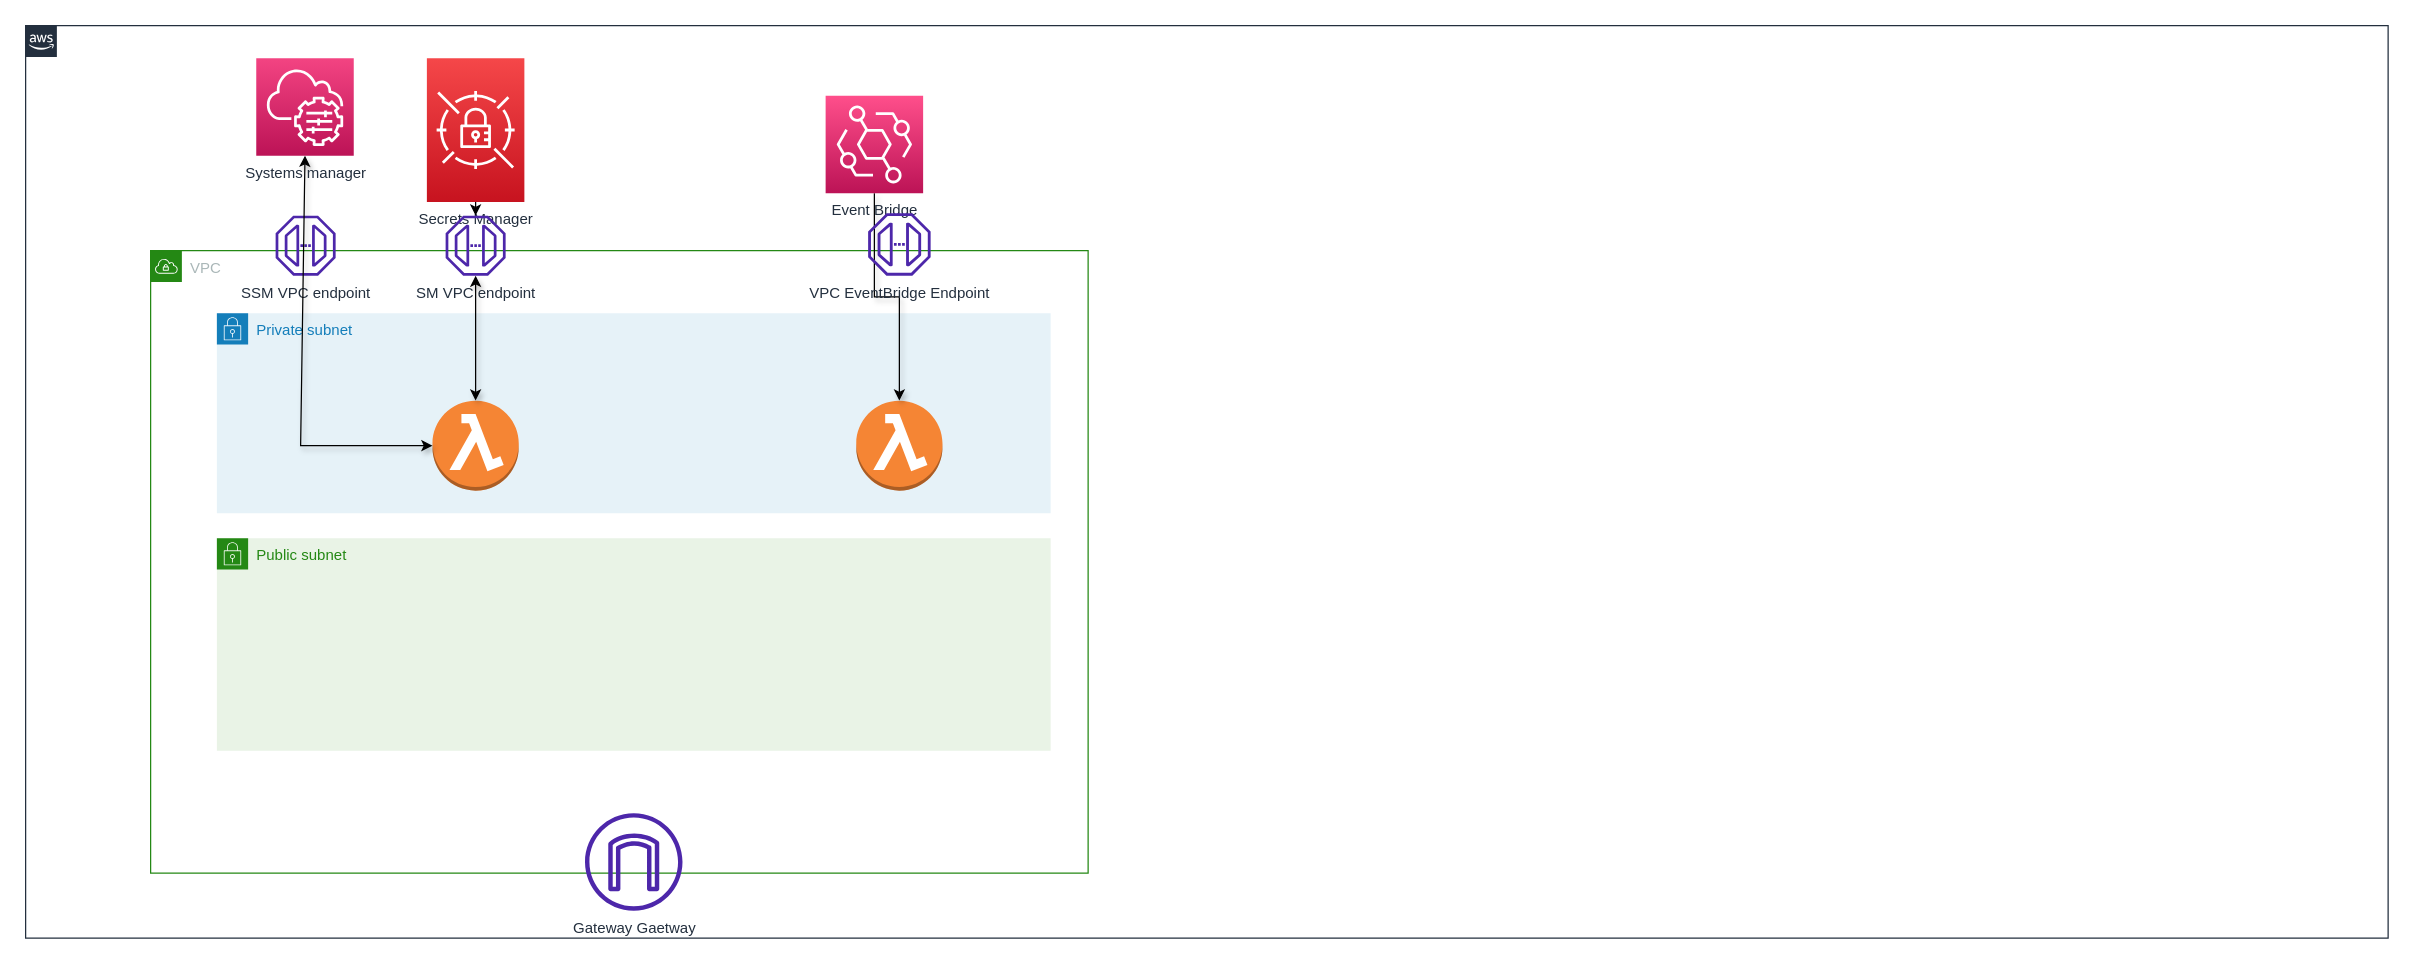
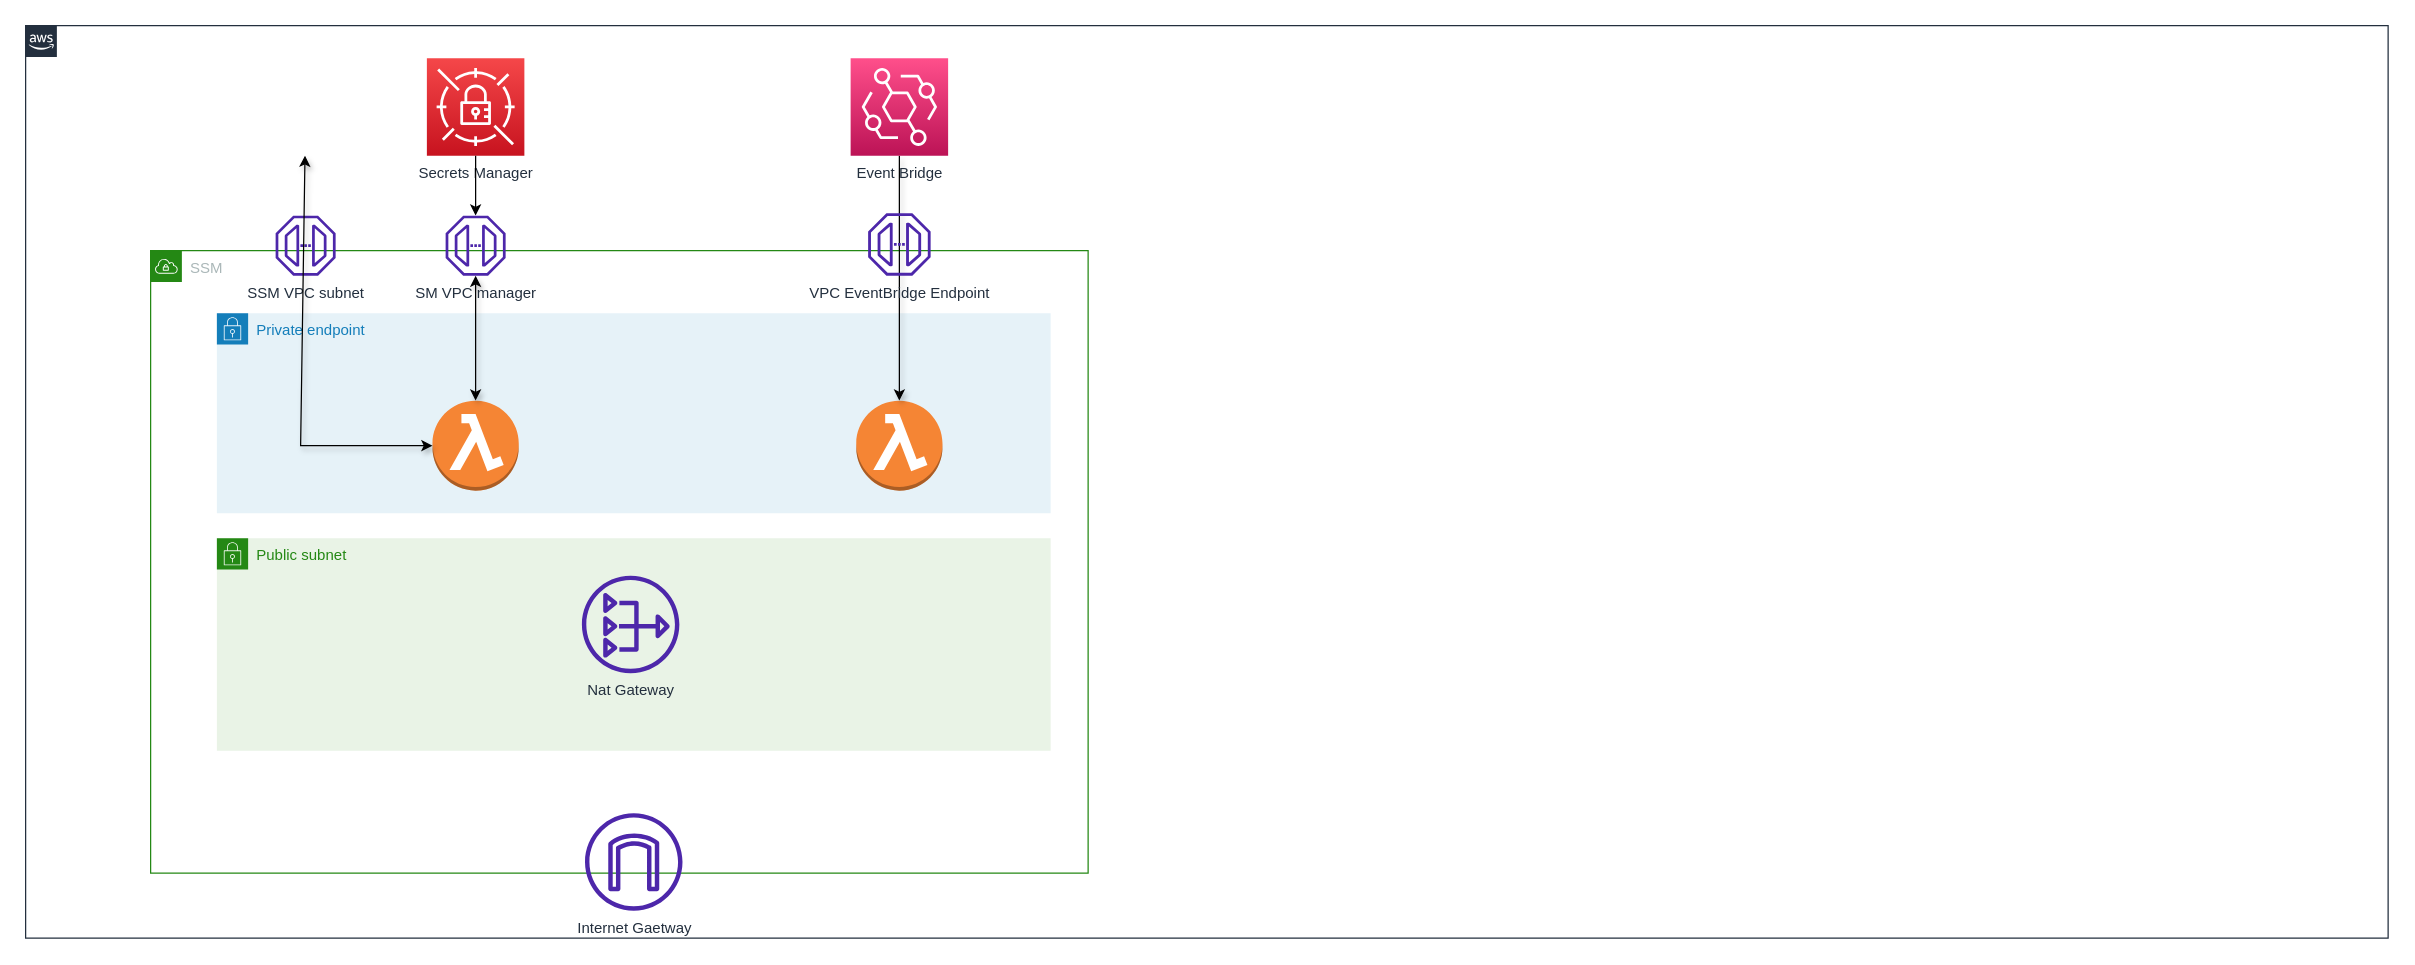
node "Systems manager": removed
node "Secrets Manager": size 98x144 -> 98x98
node "Event Bridge": moved (874, 144) -> (899, 107)
node "VPC": label "VPC" -> "SSM"
node "SSM VPC endpoint": label "SSM VPC endpoint" -> "SSM VPC subnet"
node "SM VPC endpoint": label "SM VPC endpoint" -> "SM VPC manager"
node "Private subnet": label "Private subnet" -> "Private endpoint"
node "Nat Gateway": added
node "Gateway Gaetway": label "Gateway Gaetway" -> "Internet Gaetway"
